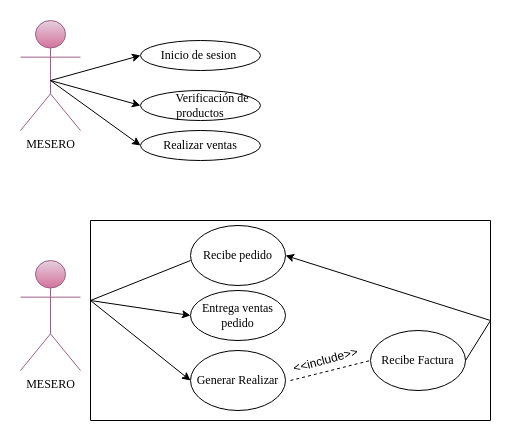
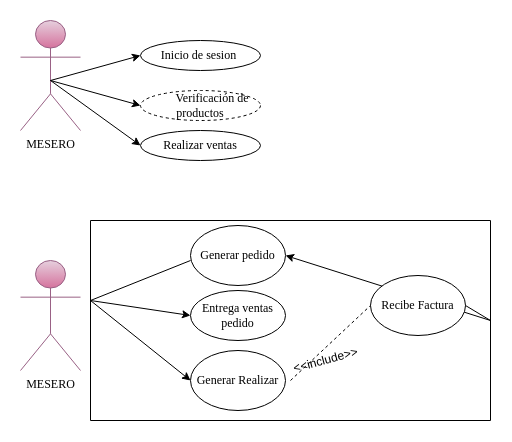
node "Verificación de productos": style solid -> dashed
node "Recibe pedido": label "Recibe pedido" -> "Generar pedido"
node "Recibe Factura": moved (418, 361) -> (418, 306)
